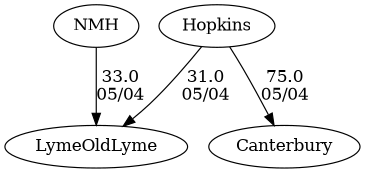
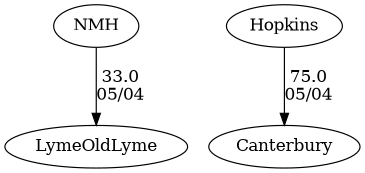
edge "Hopkins" -> "LymeOldLyme": removed, label "31.0 05/04"
